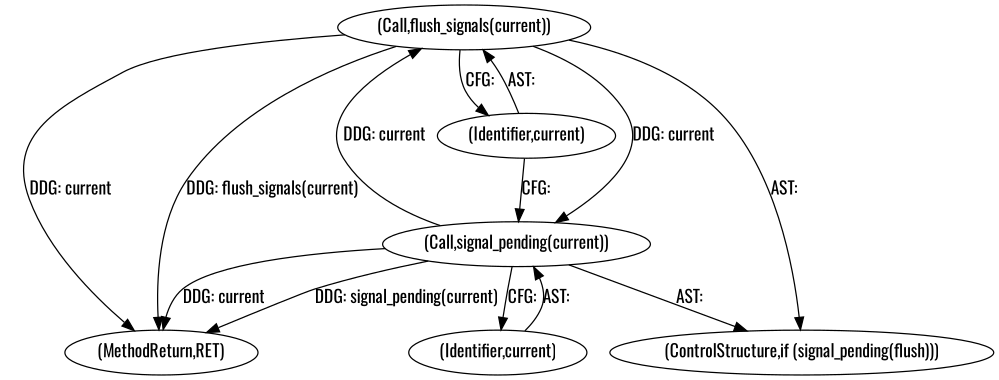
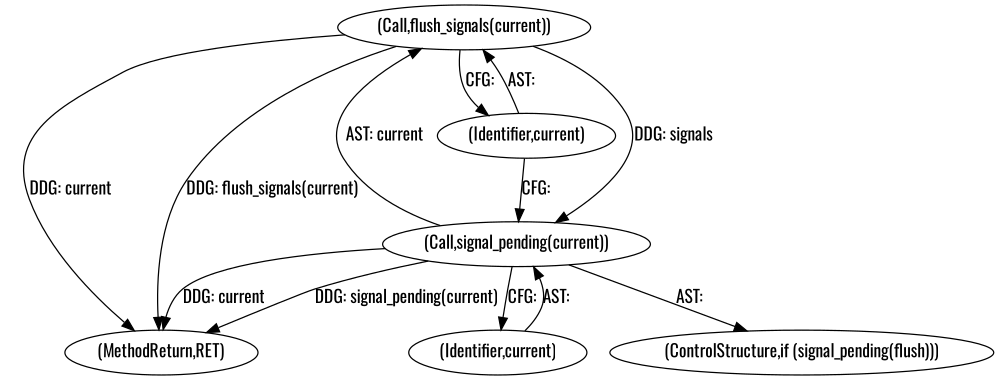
edge "(Call,flush_signals(current))" -> "(ControlStructure,if (signal_pending(flush)))": removed, label "AST:"
edge "(Call,signal_pending(current))" -> "(Call,flush_signals(current))": label "DDG: current" -> "AST: current"
edge "(Call,flush_signals(current))" -> "(Call,signal_pending(current))": label "DDG: current" -> "DDG: signals"
